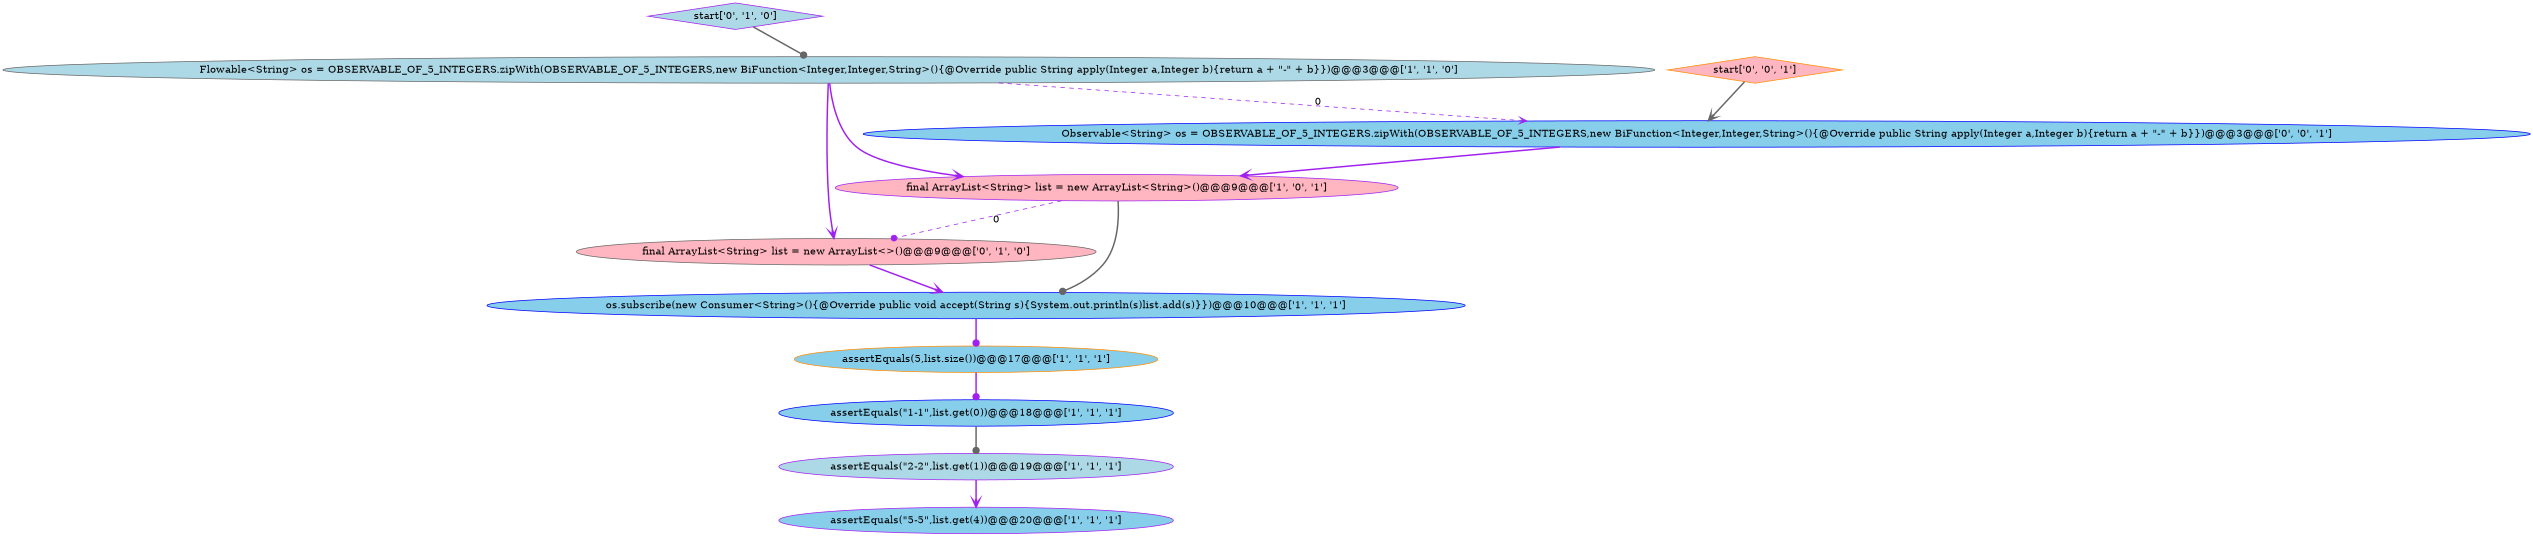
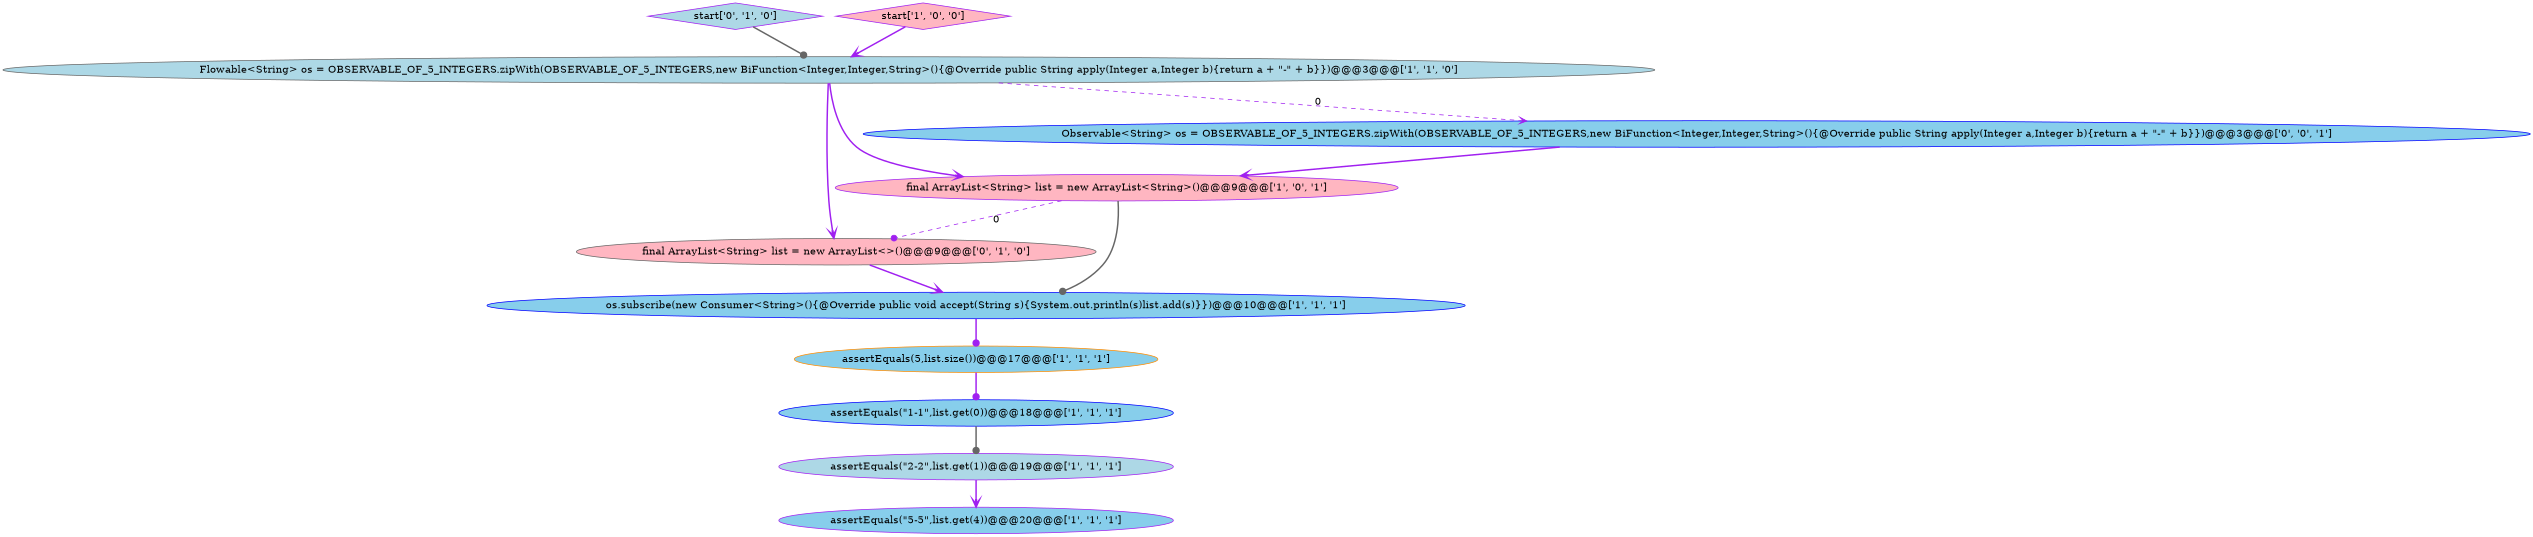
node "start['1', '0', '0']": added
node "start['0', '0', '1']": removed
